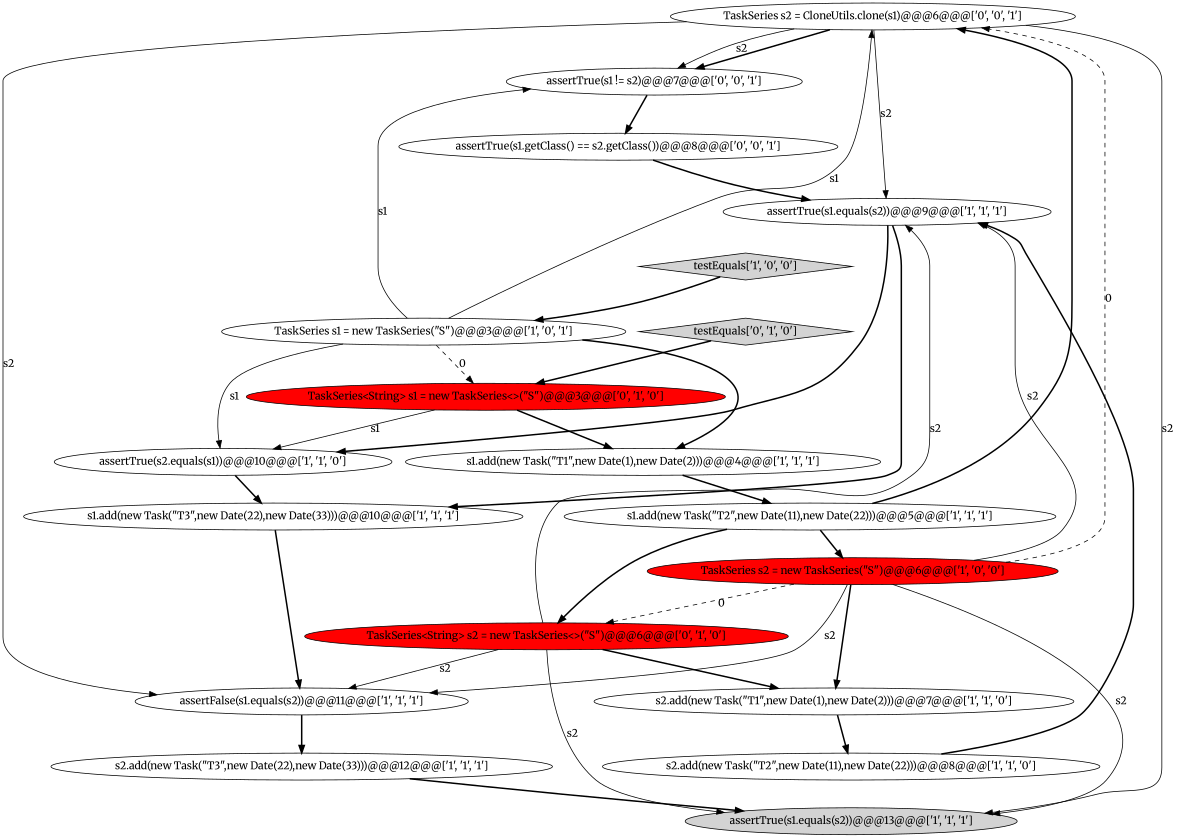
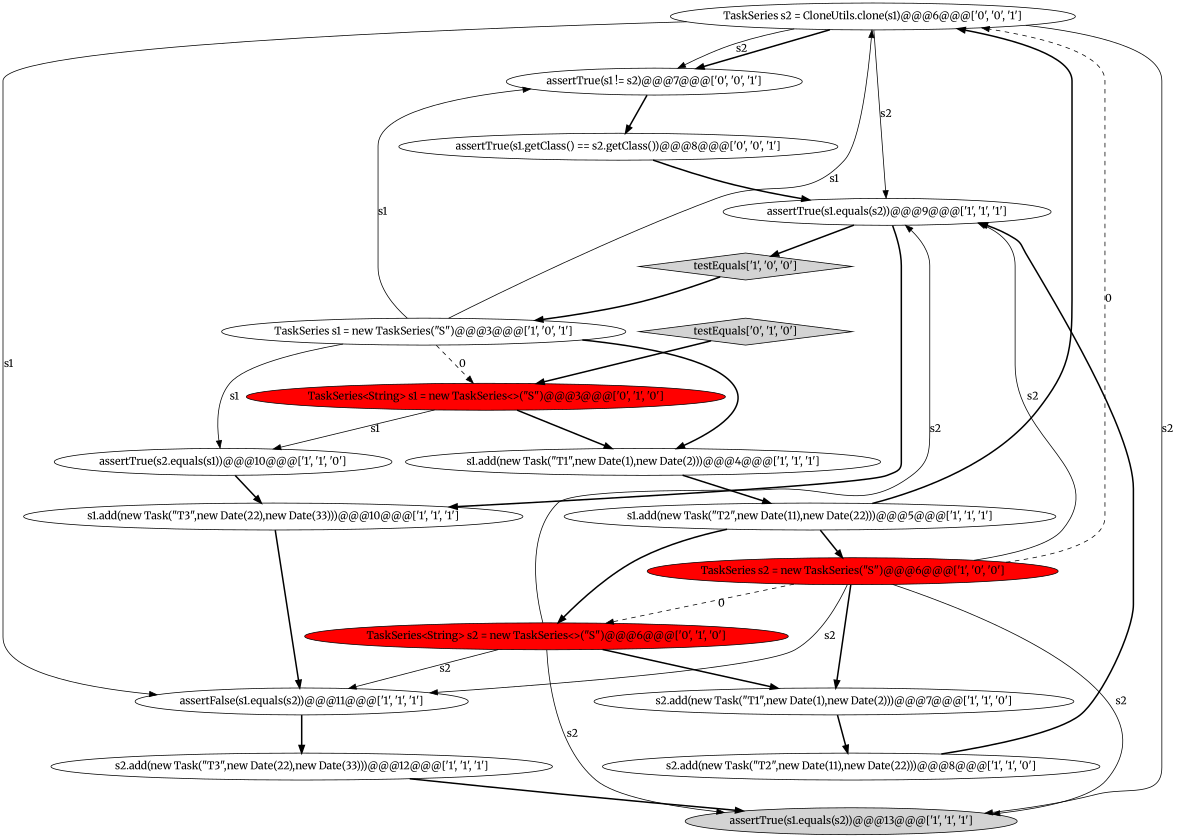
edge "TaskSeries s2 = CloneUtils.clone(s1)@@@6@@@['0', '0', '1']" -> "assertFalse(s1.equals(s2))@@@11@@@['1', '1', '1']": label "s2" -> "s1"
edge "assertTrue(s1.equals(s2))@@@9@@@['1', '1', '1']" -> "assertTrue(s2.equals(s1))@@@10@@@['1', '1', '0']": now "assertTrue(s1.equals(s2))@@@9@@@['1', '1', '1']" -> "testEquals['1', '0', '0']"
